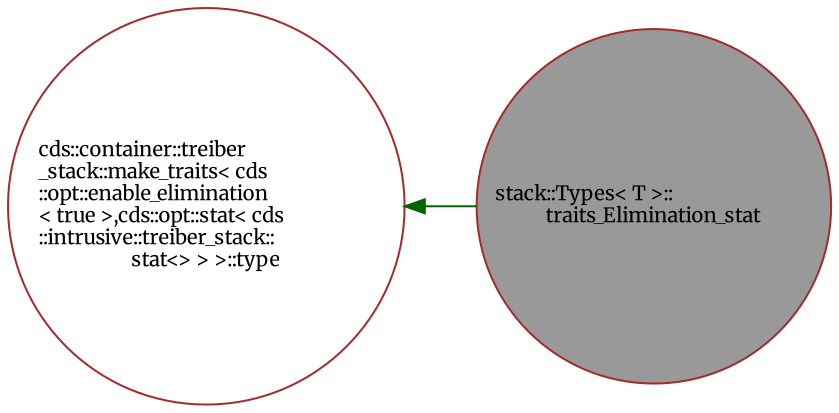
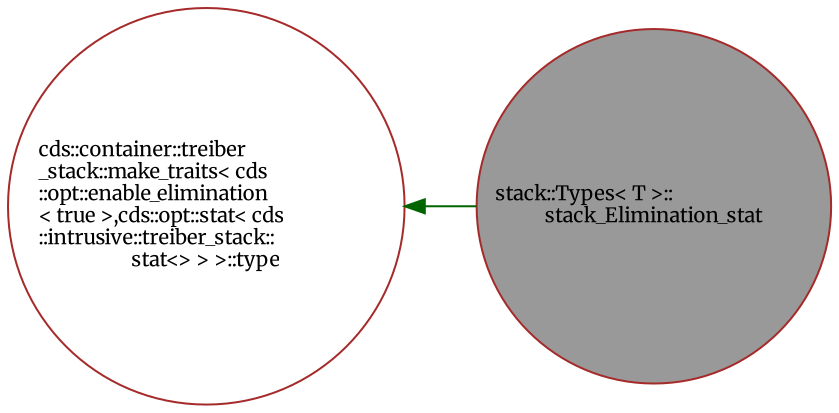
node "stack::Types< T >:: traits_Elimination_stat": label "stack::Types< T >:: traits_Elimination_stat" -> "stack::Types< T >:: stack_Elimination_stat"
